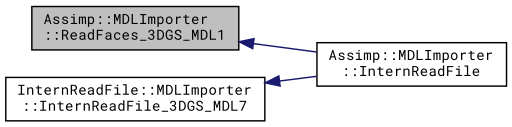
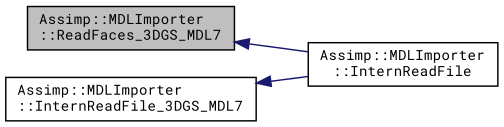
node "Assimp::MDLImporter ::ReadFaces_3DGS_MDL1": label "Assimp::MDLImporter ::ReadFaces_3DGS_MDL1" -> "Assimp::MDLImporter ::ReadFaces_3DGS_MDL7"
node "InternReadFile::MDLImporter ::InternReadFile_3DGS_MDL7": label "InternReadFile::MDLImporter ::InternReadFile_3DGS_MDL7" -> "Assimp::MDLImporter ::InternReadFile_3DGS_MDL7"
